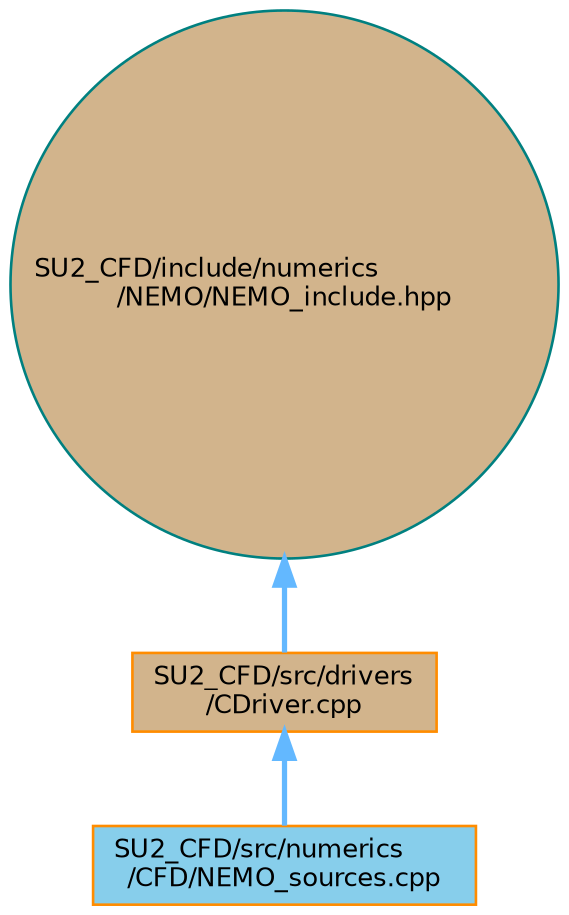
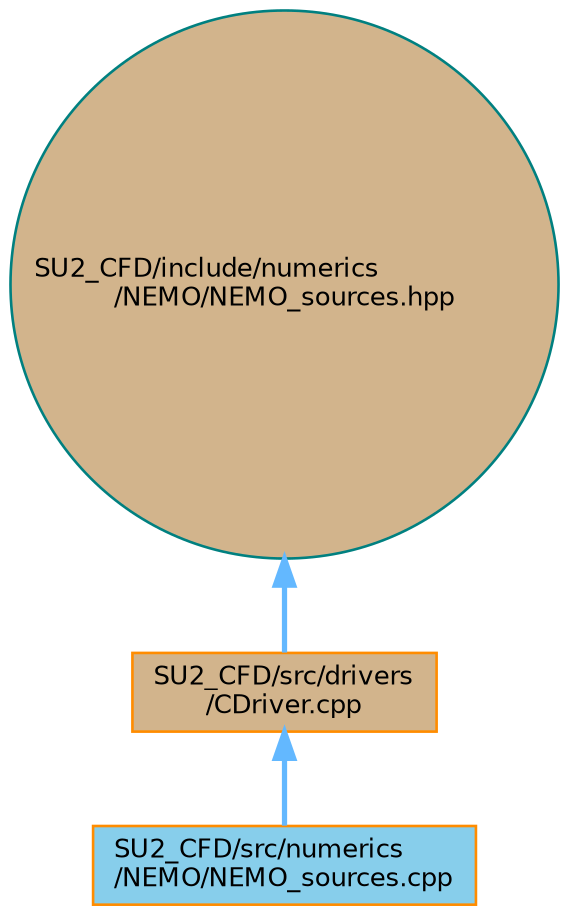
node "SU2_CFD/include/numerics /NEMO/NEMO_include.hpp": label "SU2_CFD/include/numerics /NEMO/NEMO_include.hpp" -> "SU2_CFD/include/numerics /NEMO/NEMO_sources.hpp"
node "SU2_CFD/src/numerics /CFD/NEMO_sources.cpp": label "SU2_CFD/src/numerics /CFD/NEMO_sources.cpp" -> "SU2_CFD/src/numerics /NEMO/NEMO_sources.cpp"
